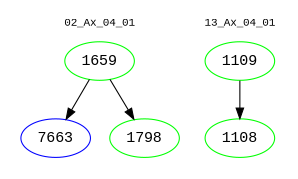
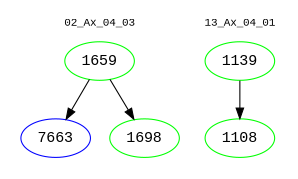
cluster "02_Ax_04_01": label "02_Ax_04_01" -> "02_Ax_04_03"
node "1109": label "1109" -> "1139"
node "1798": label "1798" -> "1698"
